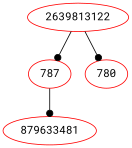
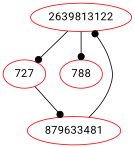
node "787": label "787" -> "727"
node "780": label "780" -> "788"
edge "879633481" -> "2639813122": added
